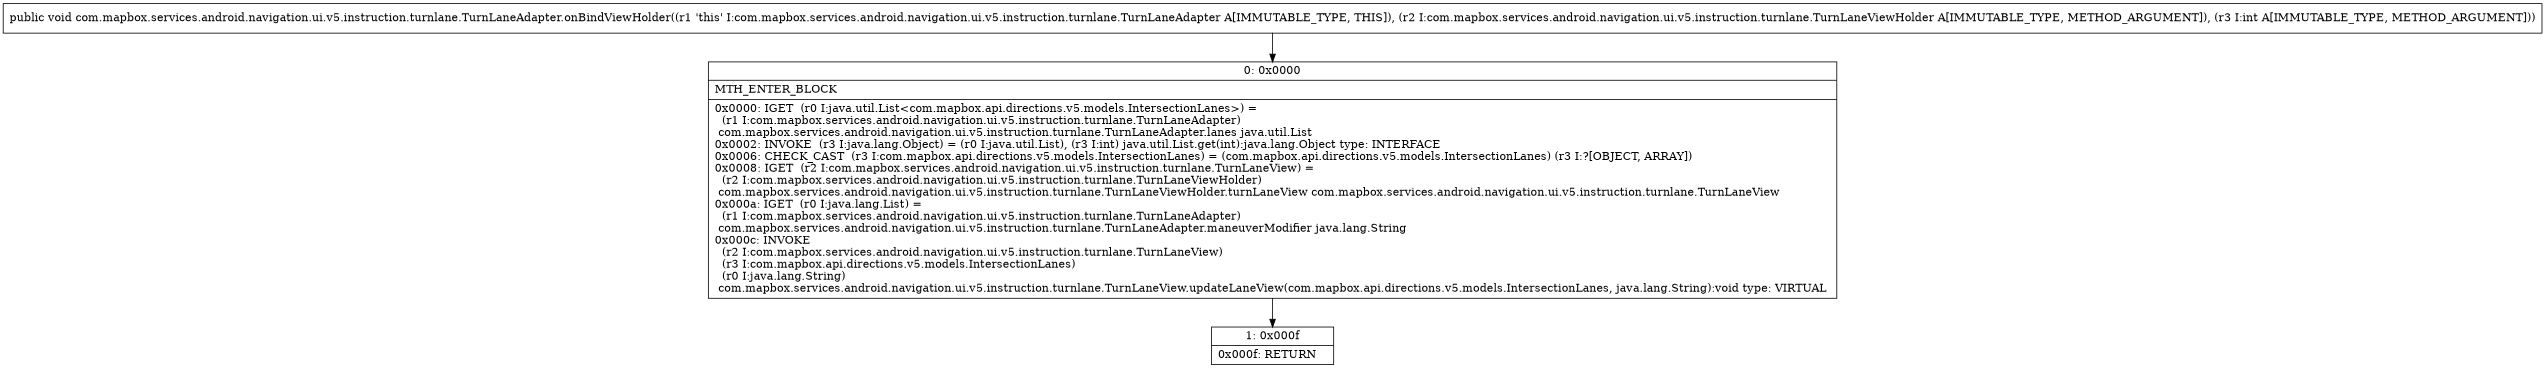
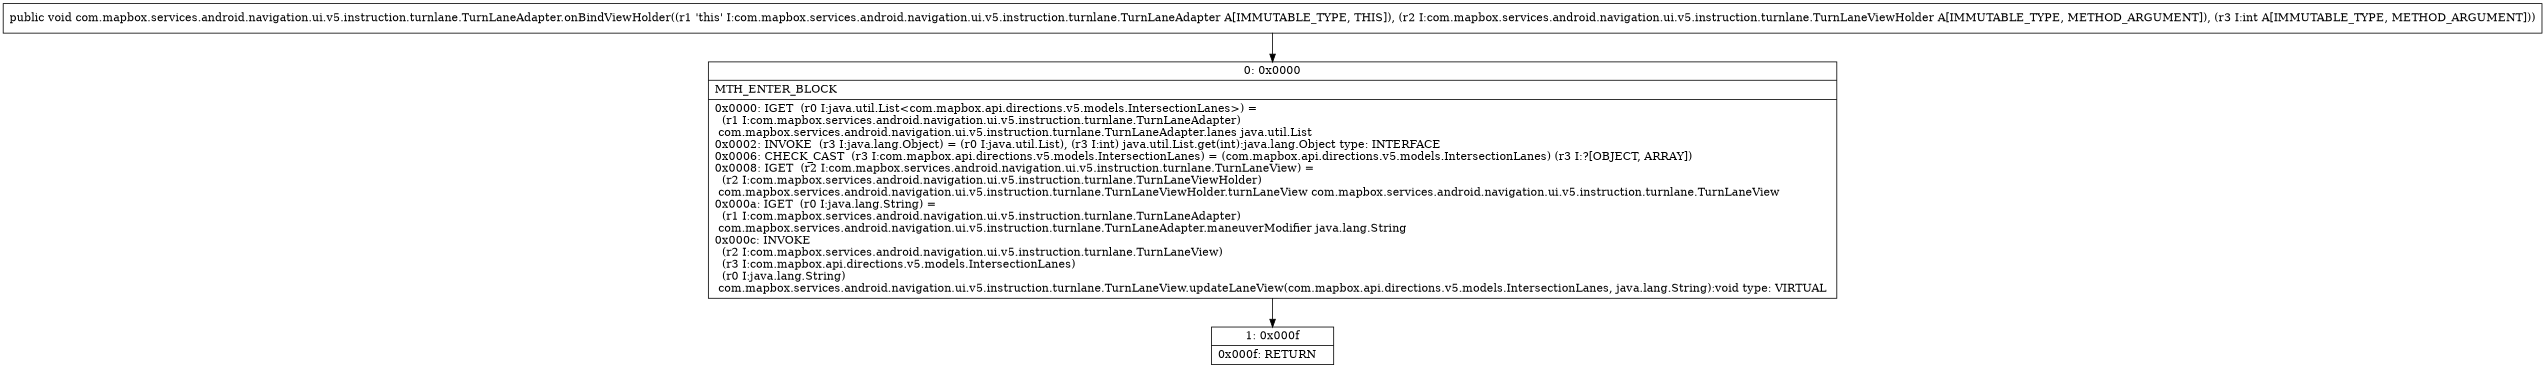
node "0: 0x0000": text "0x000a: IGET  (r0 I:java.lang.List) =" -> "0x000a: IGET  (r0 I:java.lang.String) ="
